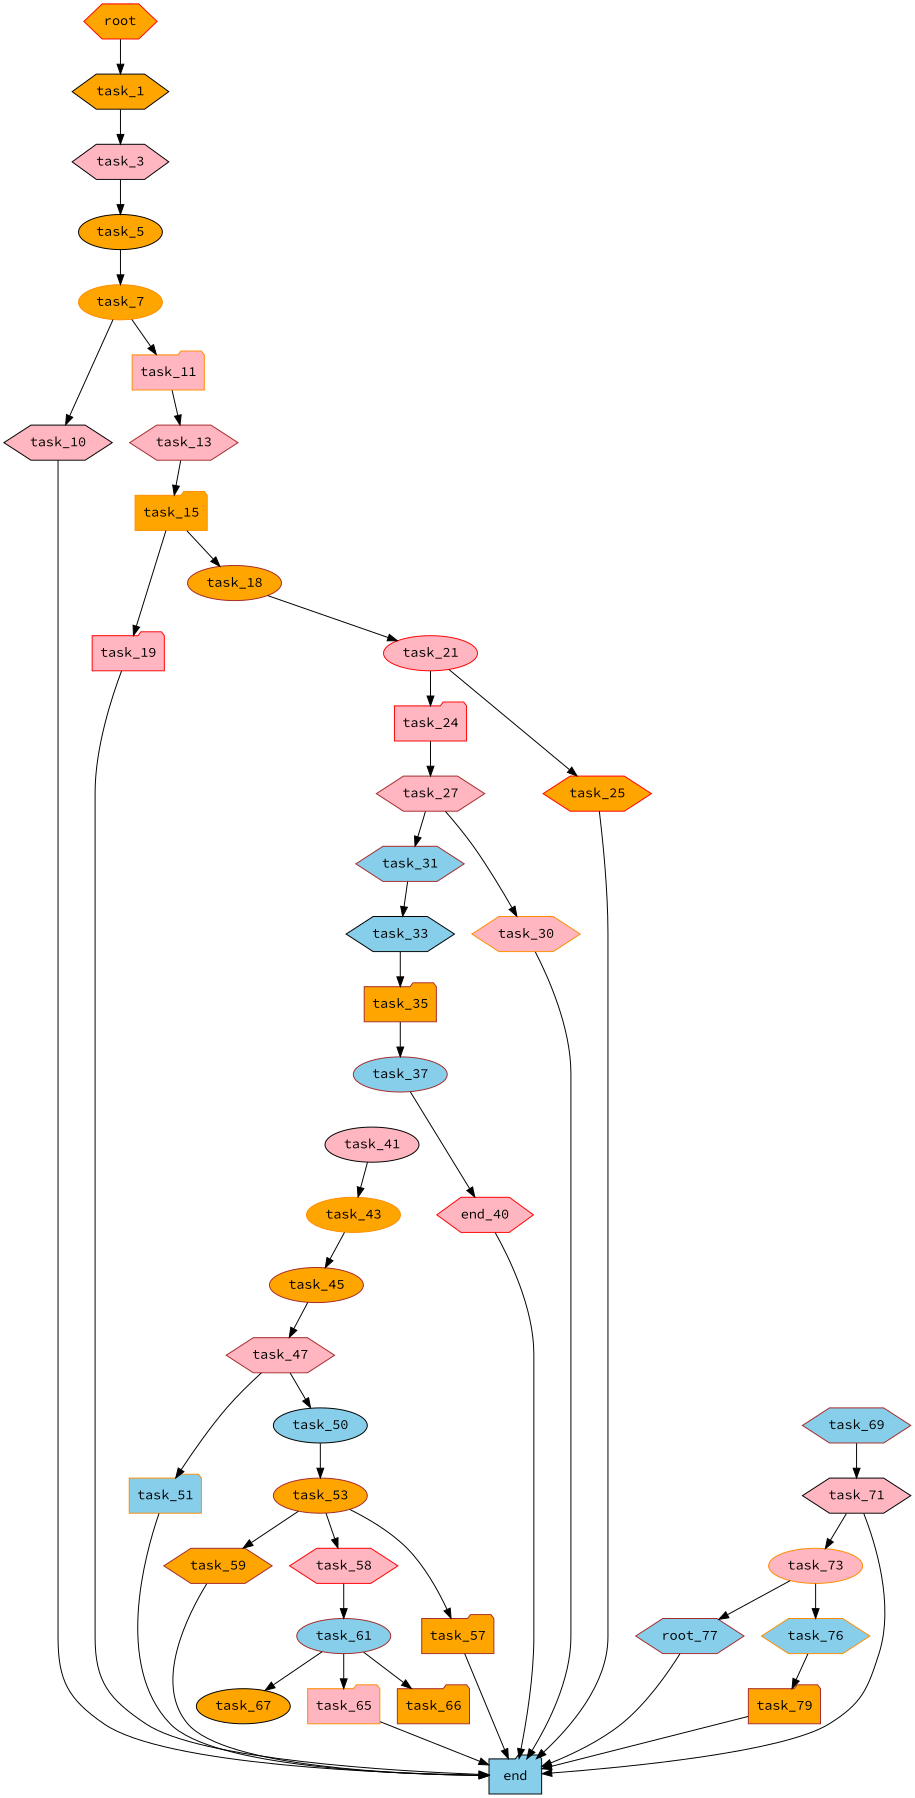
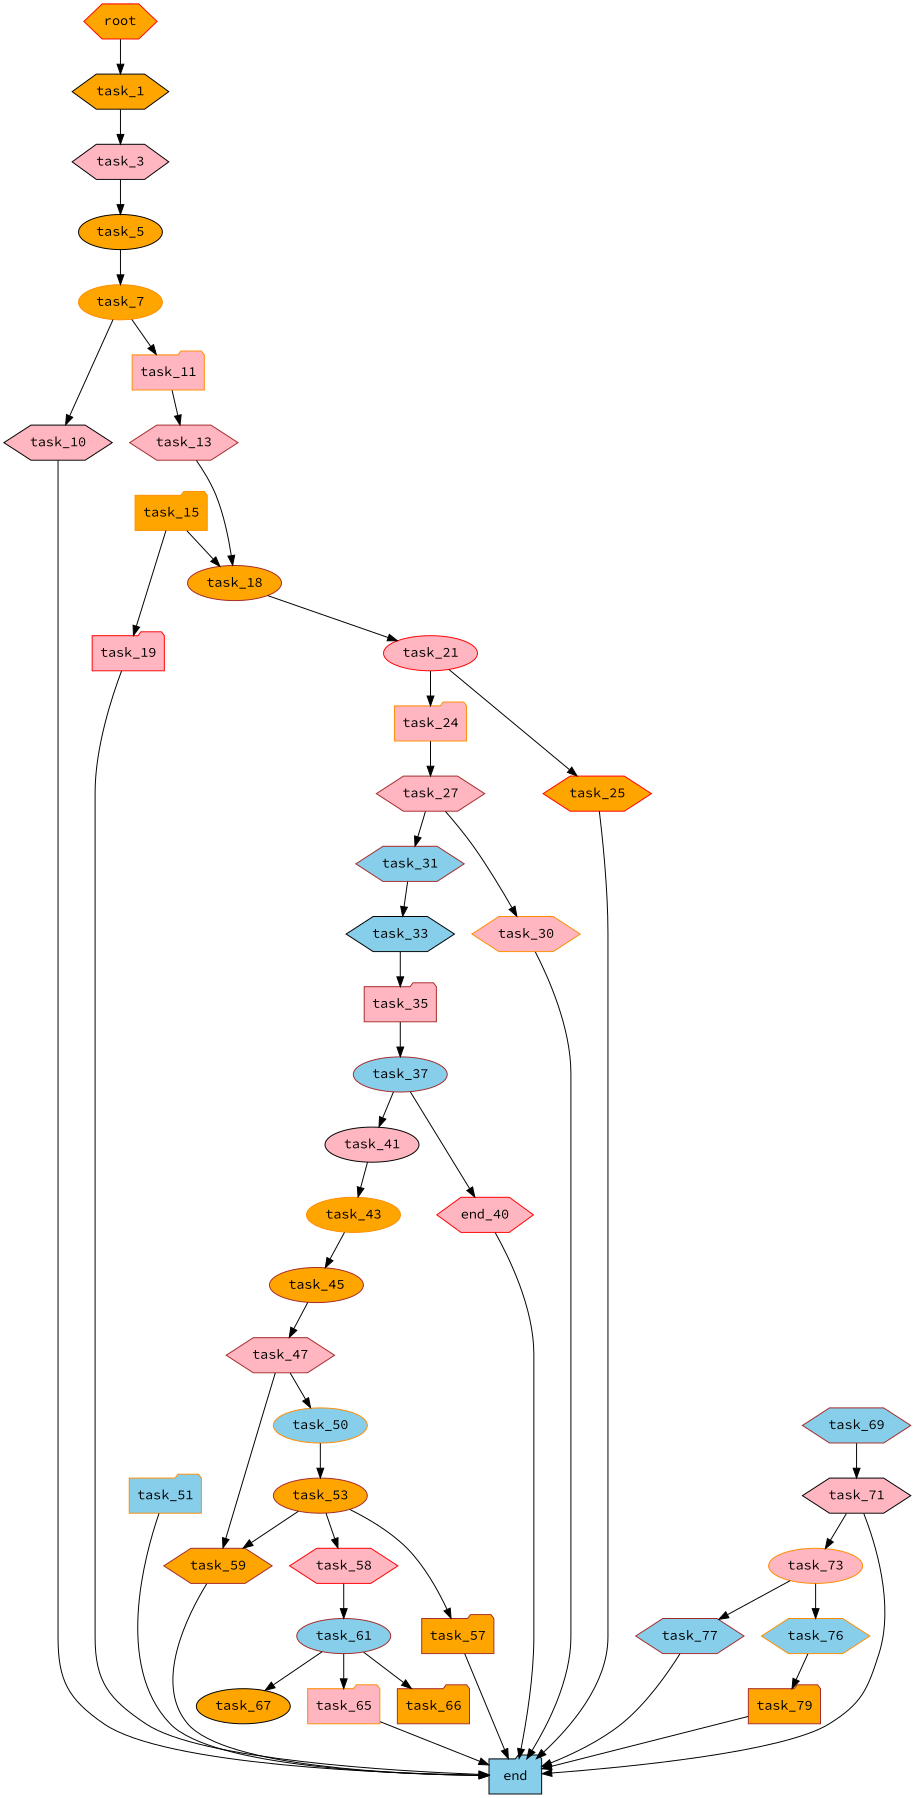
edge "task_13" -> "task_15": now "task_13" -> "task_18"
node "task_24": color red -> darkorange
node "task_35": fillcolor orange -> lightpink
edge "task_37" -> "task_41": added
edge "task_47" -> "task_51": now "task_47" -> "task_59"
node "task_50": color black -> darkorange
node "root_77": label "root_77" -> "task_77"
